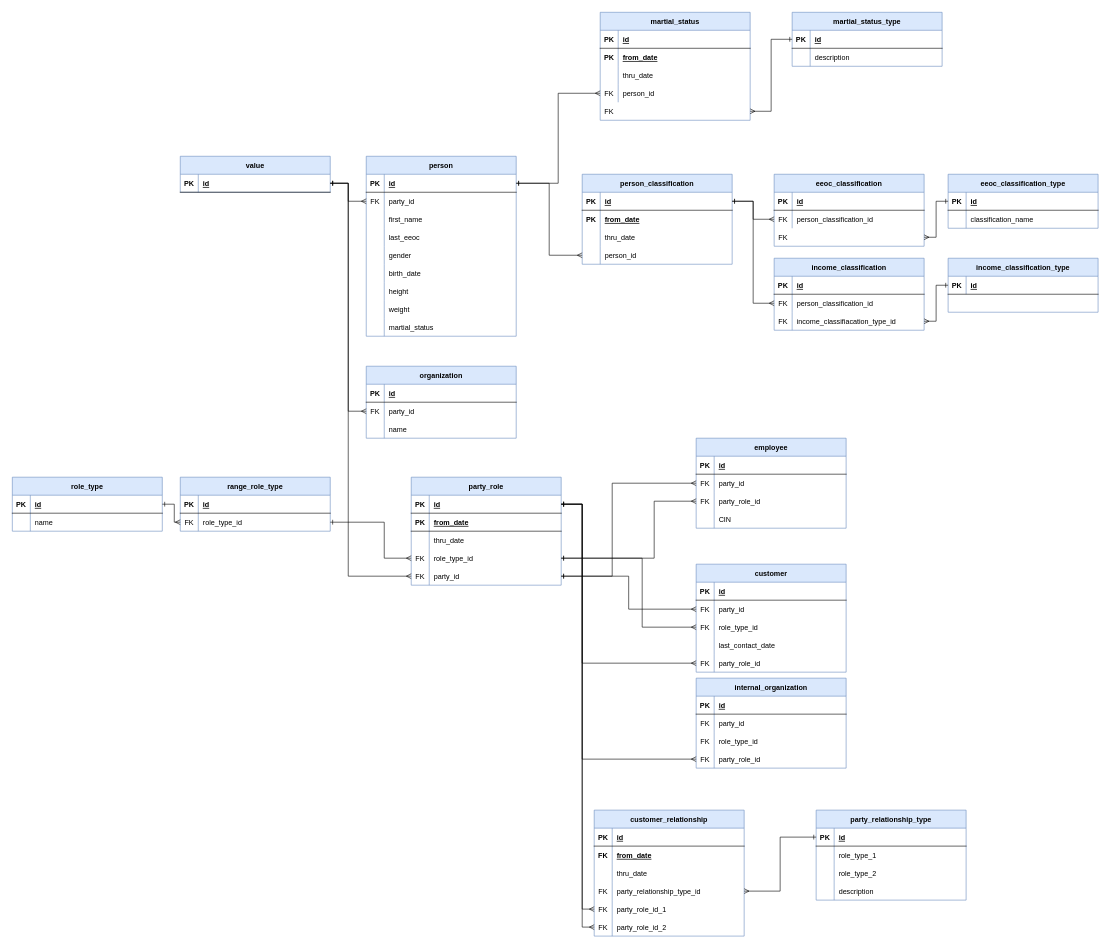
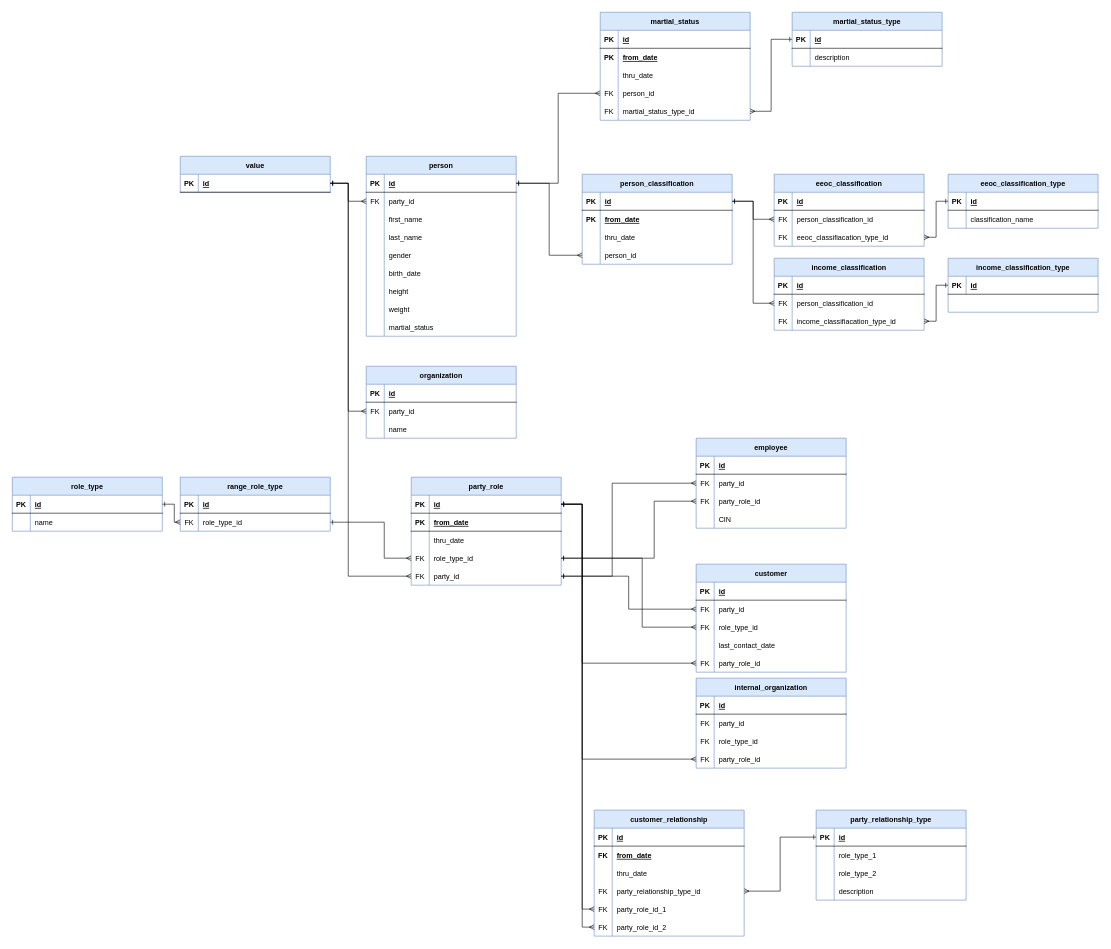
node "martial_status_type_id": added
node "eeoc_classifiacation_type_id": added
node "last_eeoc": label "last_eeoc" -> "last_name"
